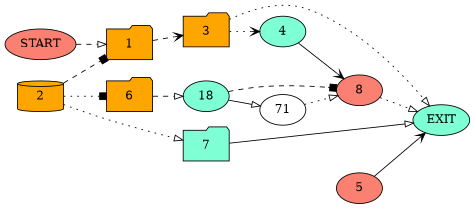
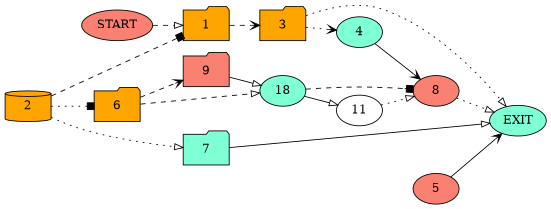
node "9": added
node "71": label "71" -> "11"
